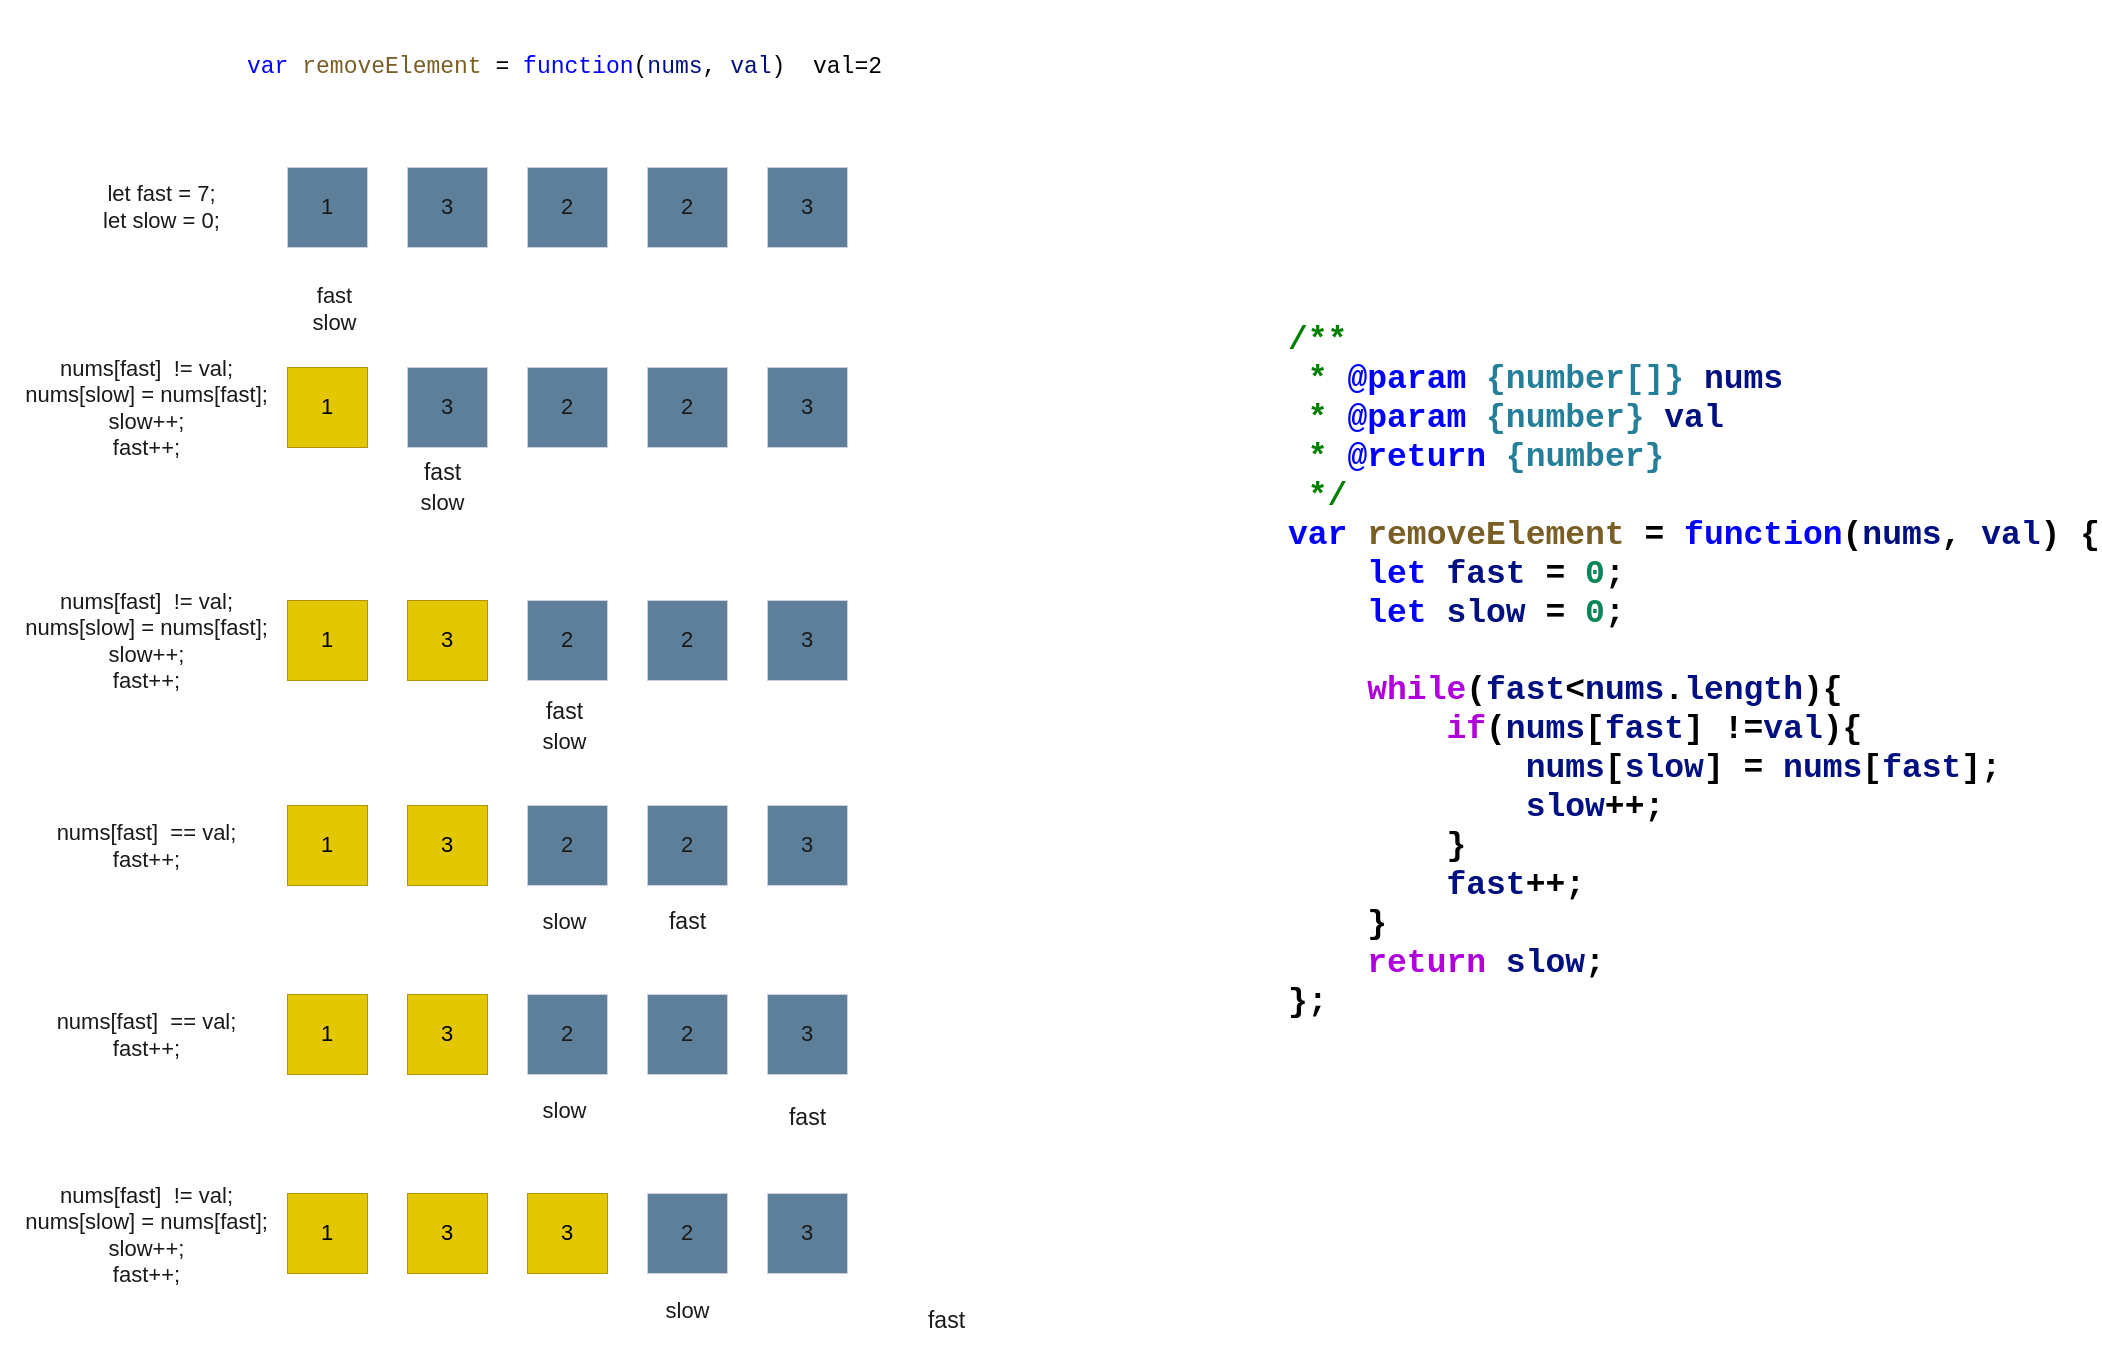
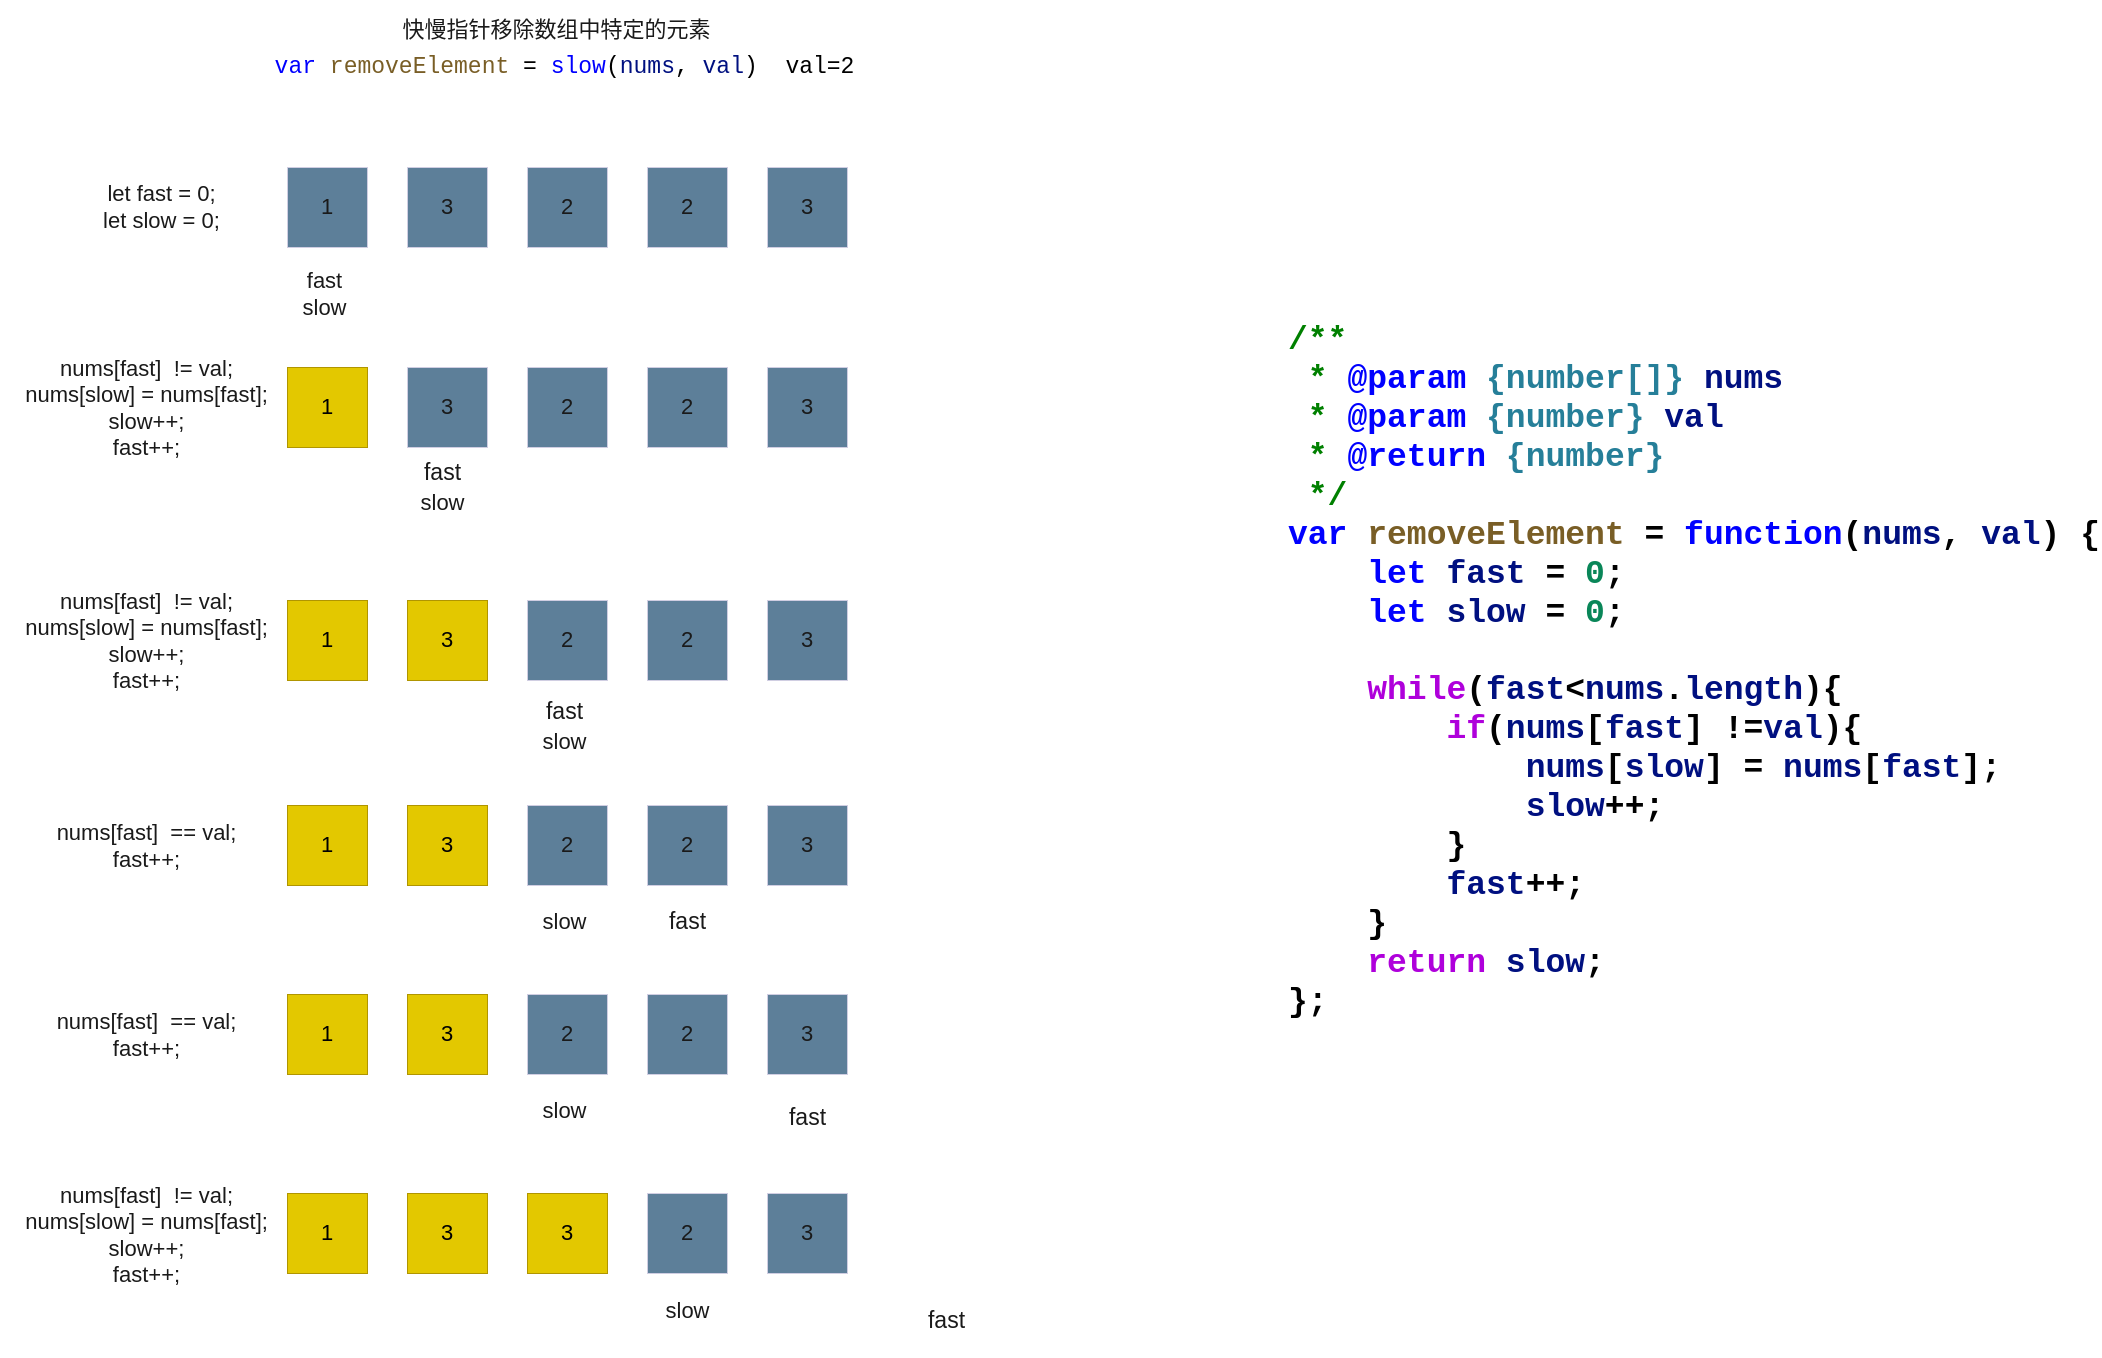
node "快慢指针移除数组中特定的元素": added
node "var removeElement = function(nums, val) val=2": label "var removeElement = function(nums, val) val=2" -> "var removeElement = slow(nums, val) val=2"
node "let fast = 7; let slow = 0;": label "let fast = 7; let slow = 0;" -> "let fast = 0; let slow = 0;"
node "fast slow": moved (335, 310) -> (325, 295)
